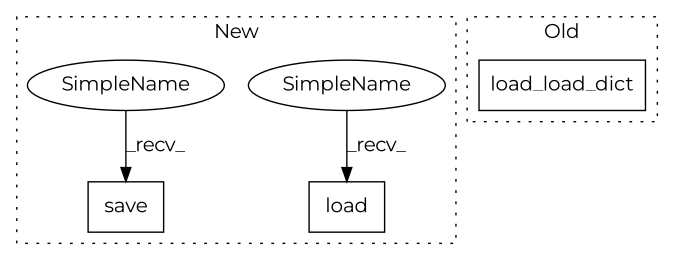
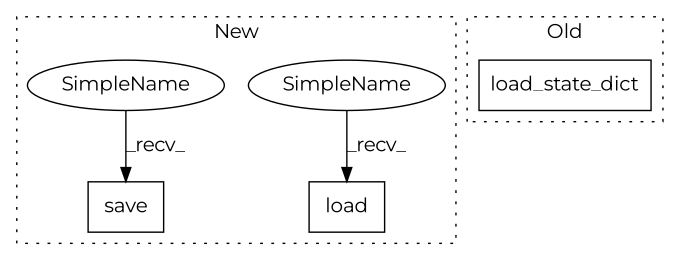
node "load_load_dict": label "load_load_dict" -> "load_state_dict"
